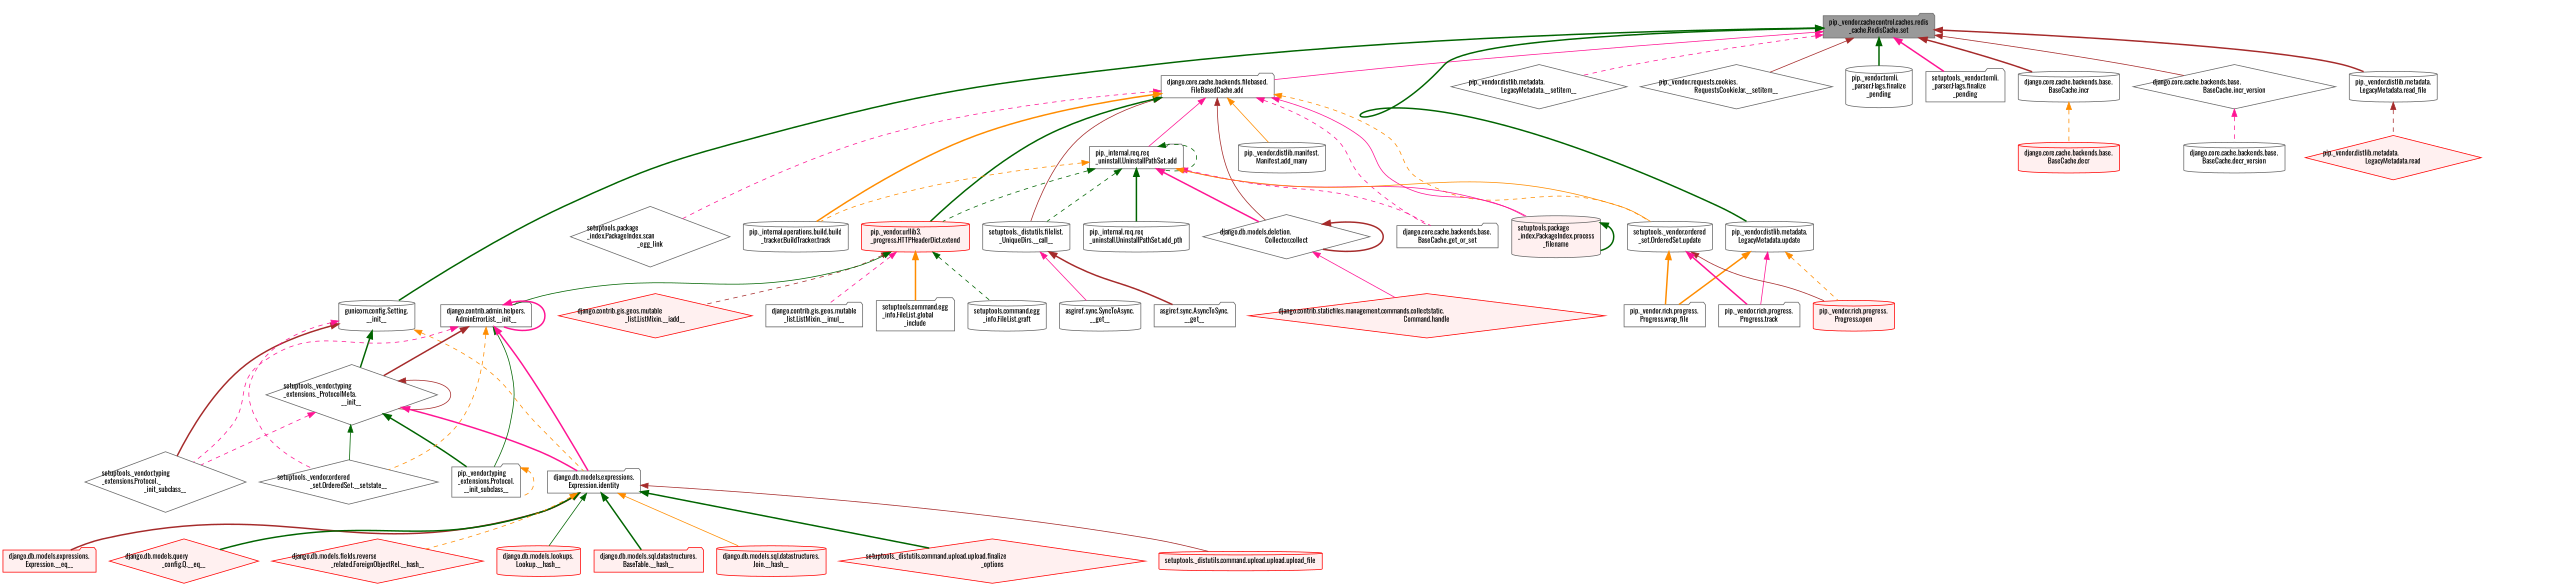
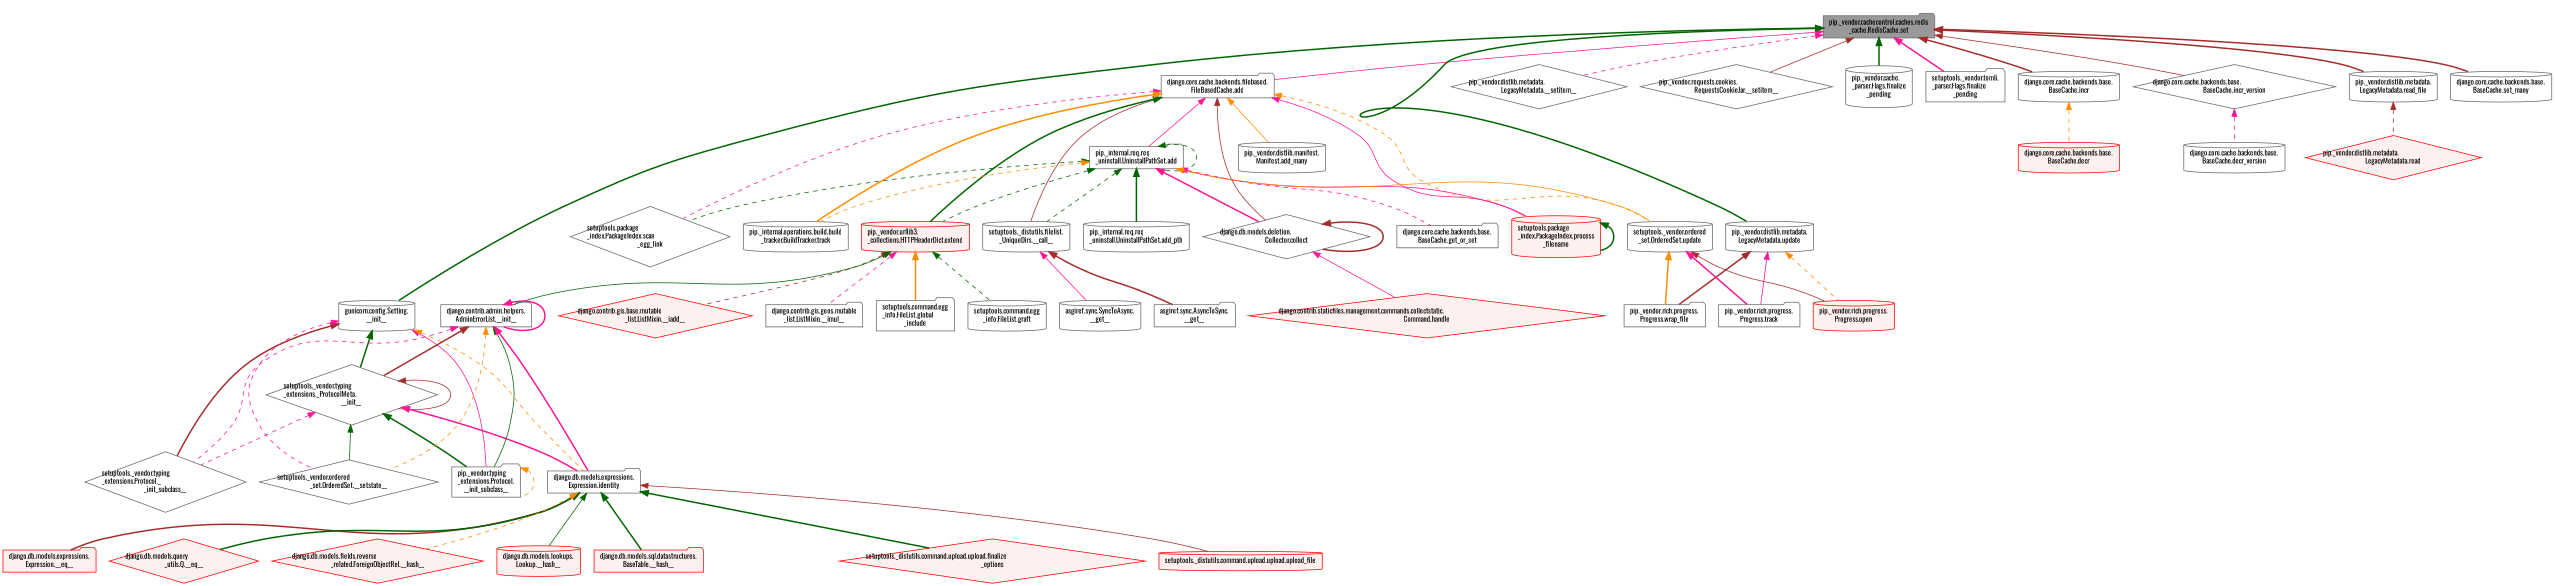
node "pip._vendor.tomli. _parser.Flags.finalize _pending": label "pip._vendor.tomli. _parser.Flags.finalize _pending" -> "pip._vendor.cache. _parser.Flags.finalize _pending"
node "django.core.cache.backends.base. BaseCache.set_many": added
edge "django.core.cache.backends.base. BaseCache.get_or_set" -> "django.core.cache.backends.filebased. FileBasedCache.add": removed
edge "setuptools.package _index.PackageIndex.scan _egg_link" -> "pip._internal.req.req _uninstall.UninstallPathSet.add": added
node "pip._vendor.urllib3. _progress.HTTPHeaderDict.extend": label "pip._vendor.urllib3. _progress.HTTPHeaderDict.extend" -> "pip._vendor.urllib3. _collections.HTTPHeaderDict.extend"
node "setuptools.package _index.PackageIndex.process _filename": color grey40 -> red
edge "pip._vendor.rich.progress. Progress.wrap_file" -> "pip._vendor.distlib.metadata. LegacyMetadata.update": color darkorange -> brown
node "django.contrib.gis.geos.mutable _list.ListMixin.__iadd__": label "django.contrib.gis.geos.mutable _list.ListMixin.__iadd__" -> "django.contrib.gis.base.mutable _list.ListMixin.__iadd__"
edge "pip._vendor.typing _extensions.Protocol. __init_subclass__" -> "gunicorn.config.Setting. __init__": added
node "django.db.models.query _config.Q.__eq__": label "django.db.models.query _config.Q.__eq__" -> "django.db.models.query _utils.Q.__eq__"
node "django.db.models.sql.datastructures. Join.__hash__": removed
